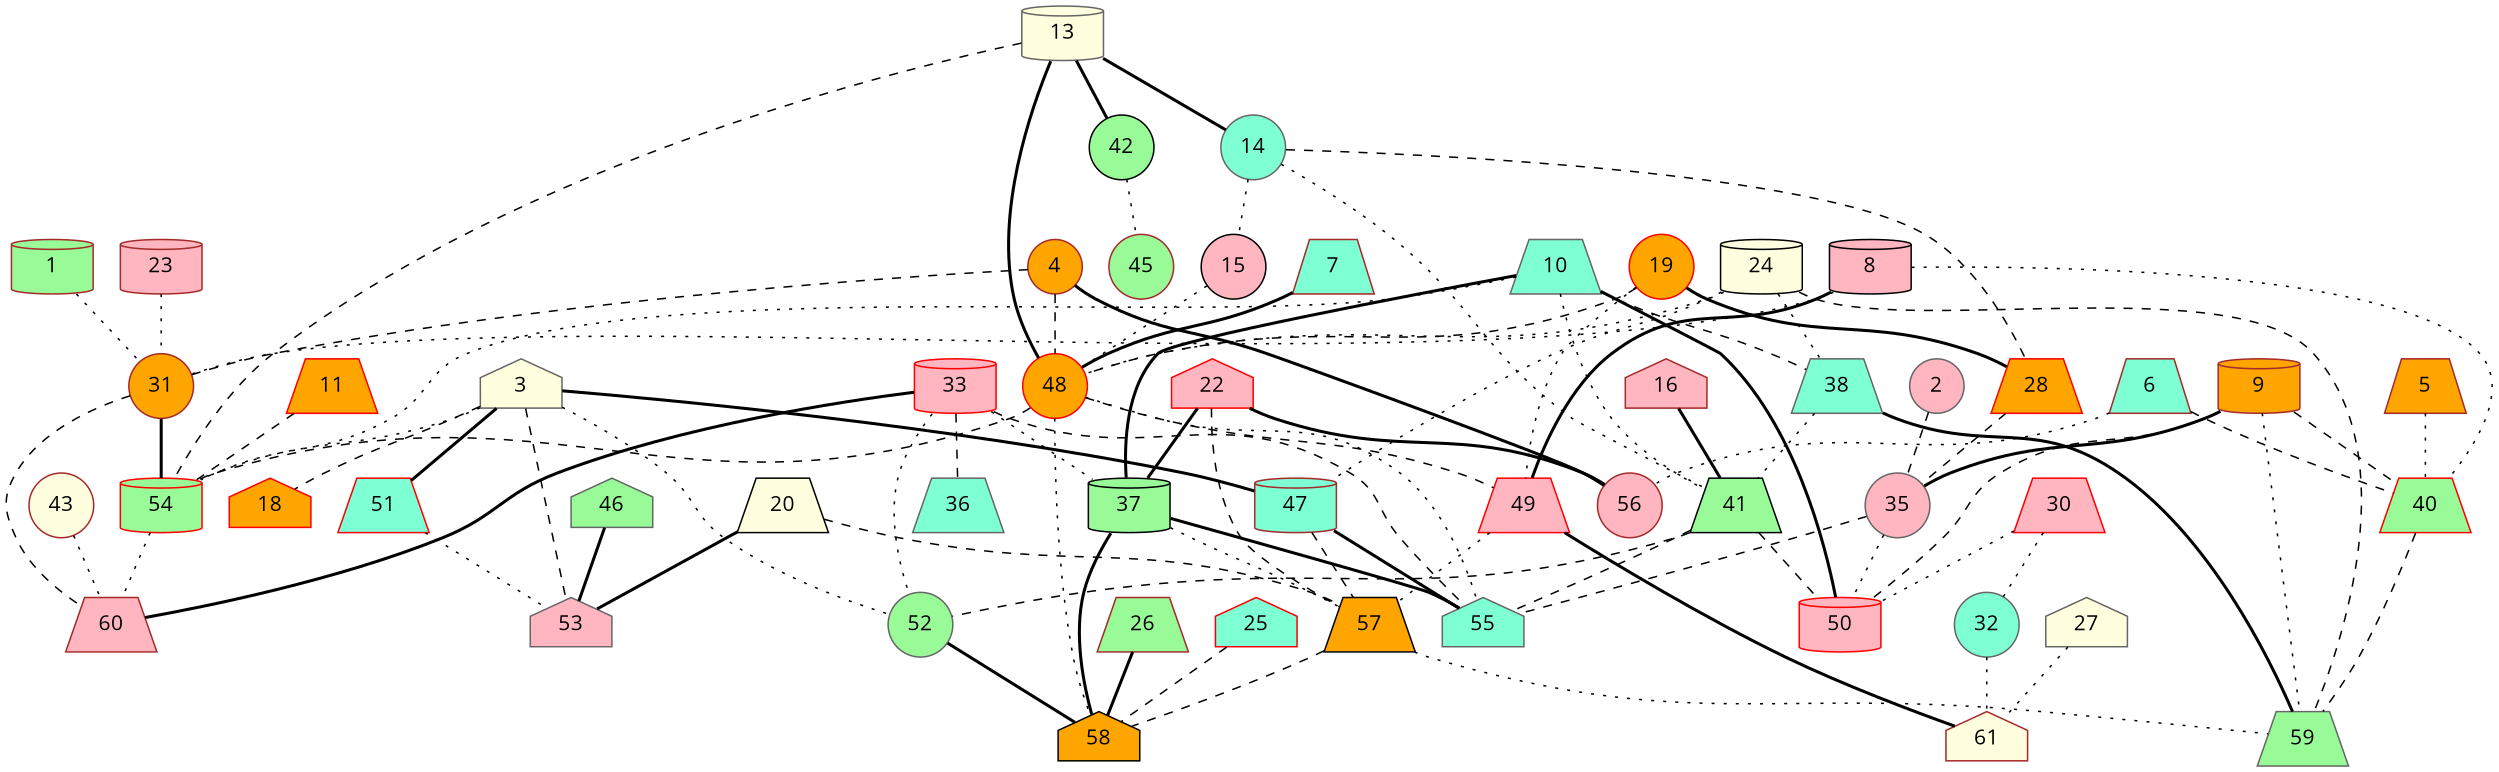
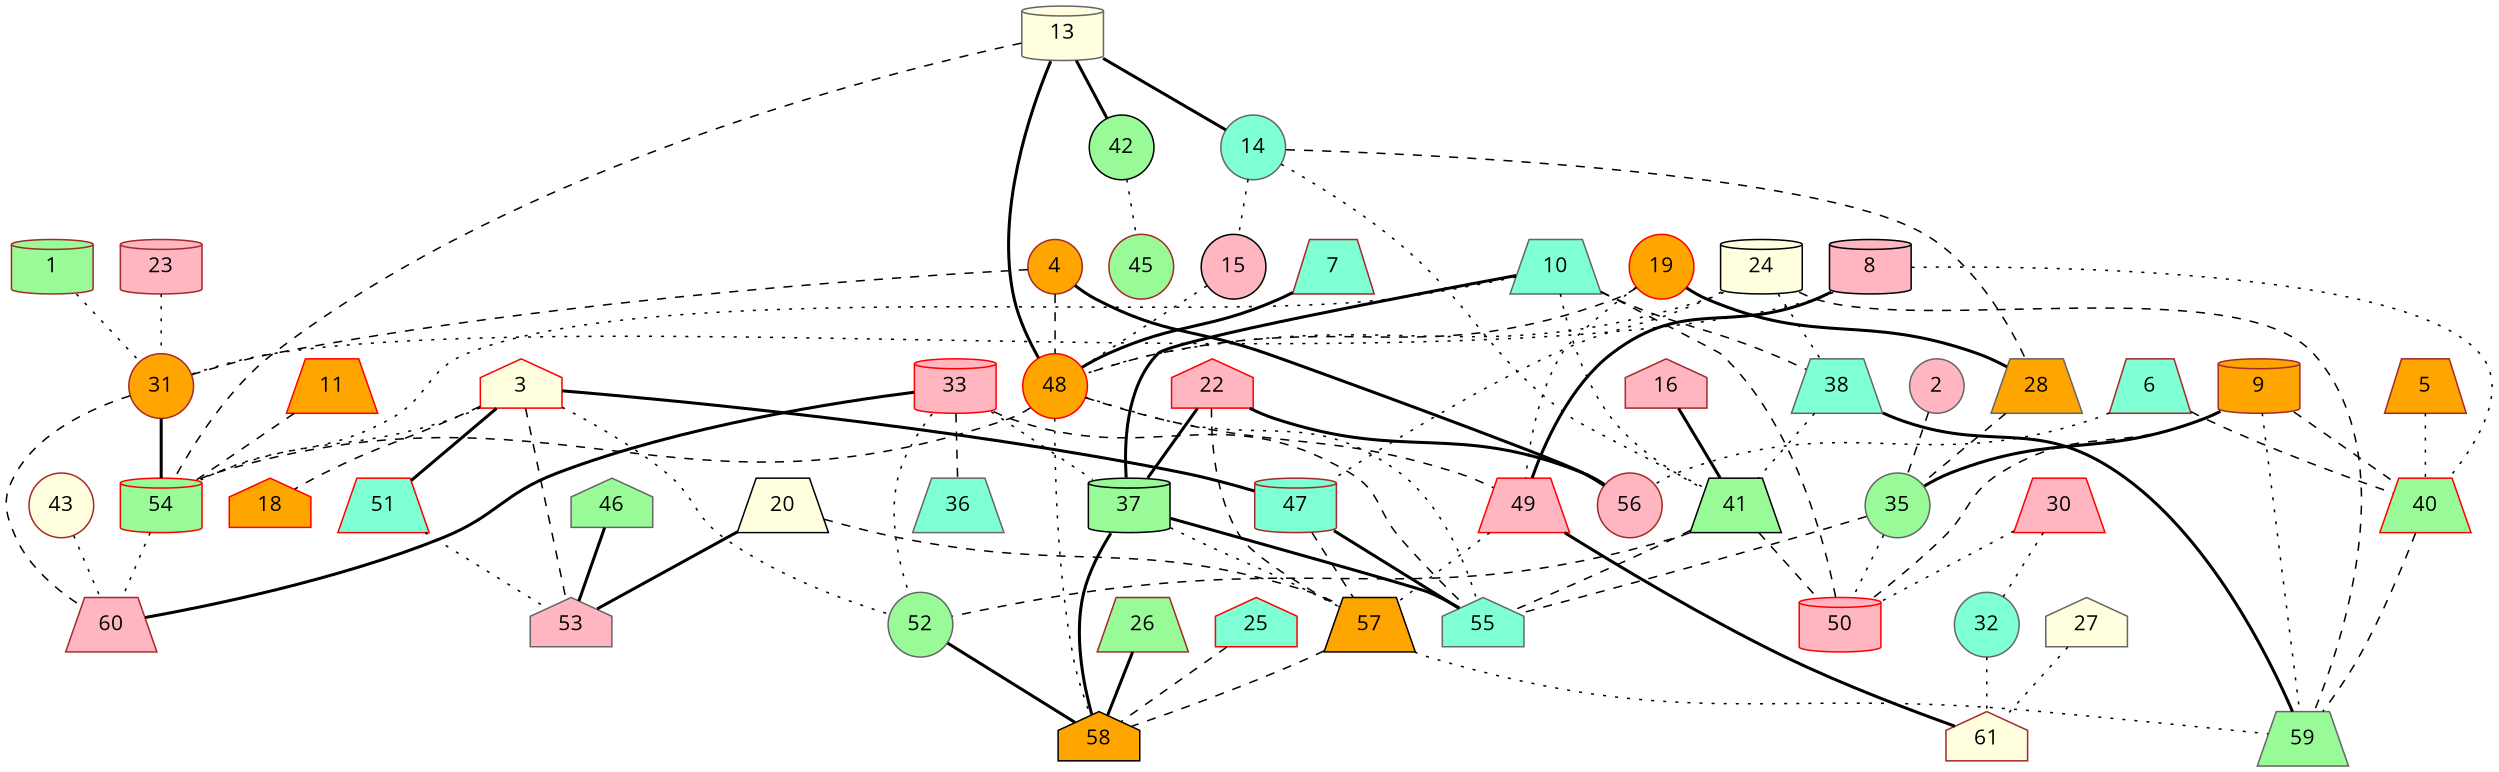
node "3": color gray40 -> red
node "28": color red -> gray40
edge "10" -- "50": style bold -> dashed
node "35": fillcolor lightpink -> palegreen
